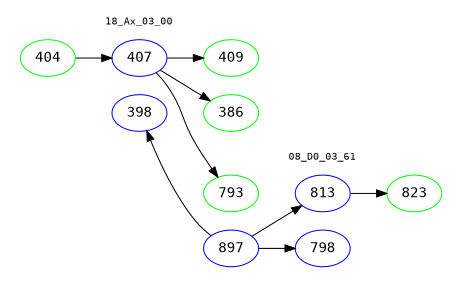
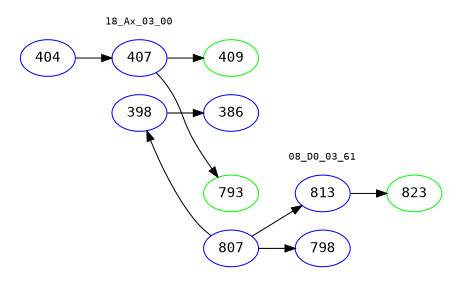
node "404": color green -> blue
edge "407" -> "386": now "398" -> "386"
node "386": color green -> blue
node "897": label "897" -> "807"
